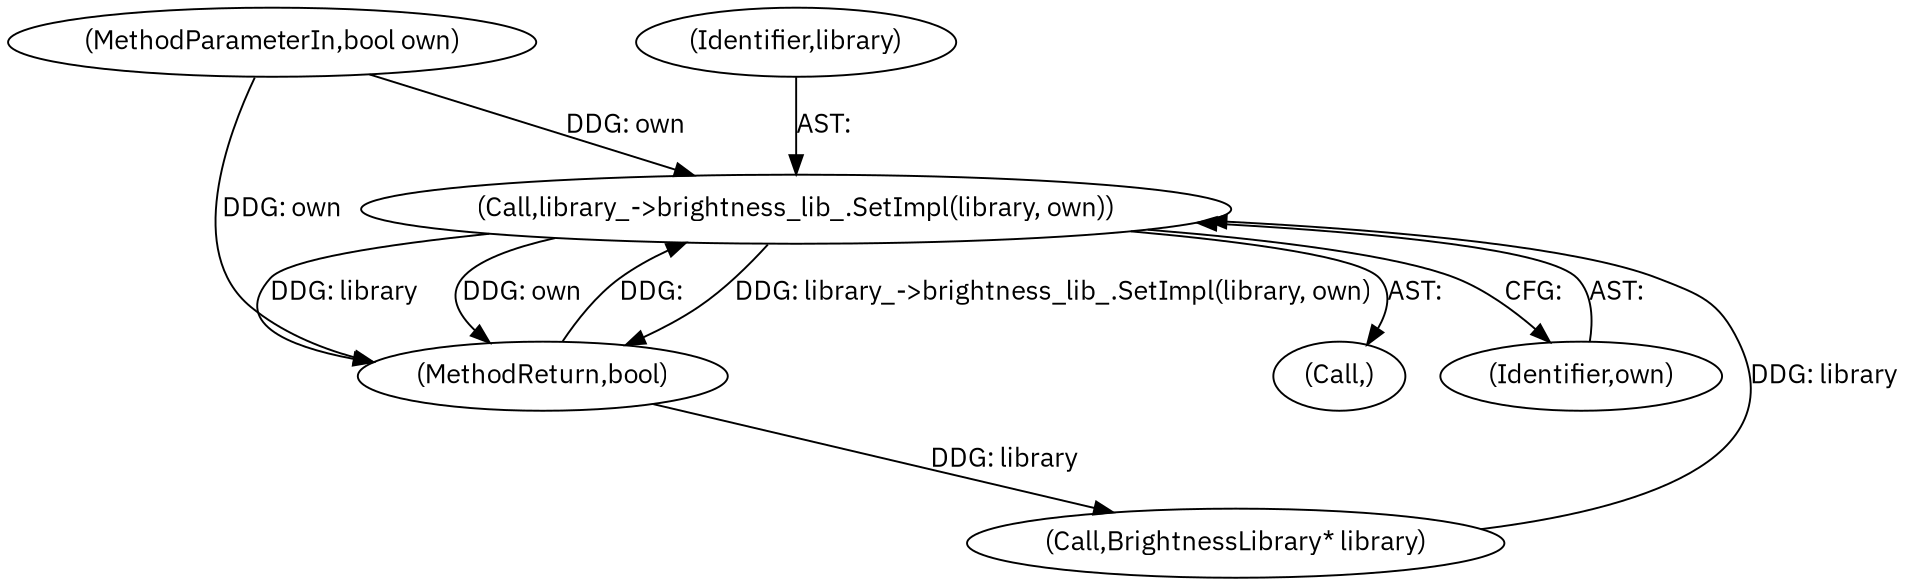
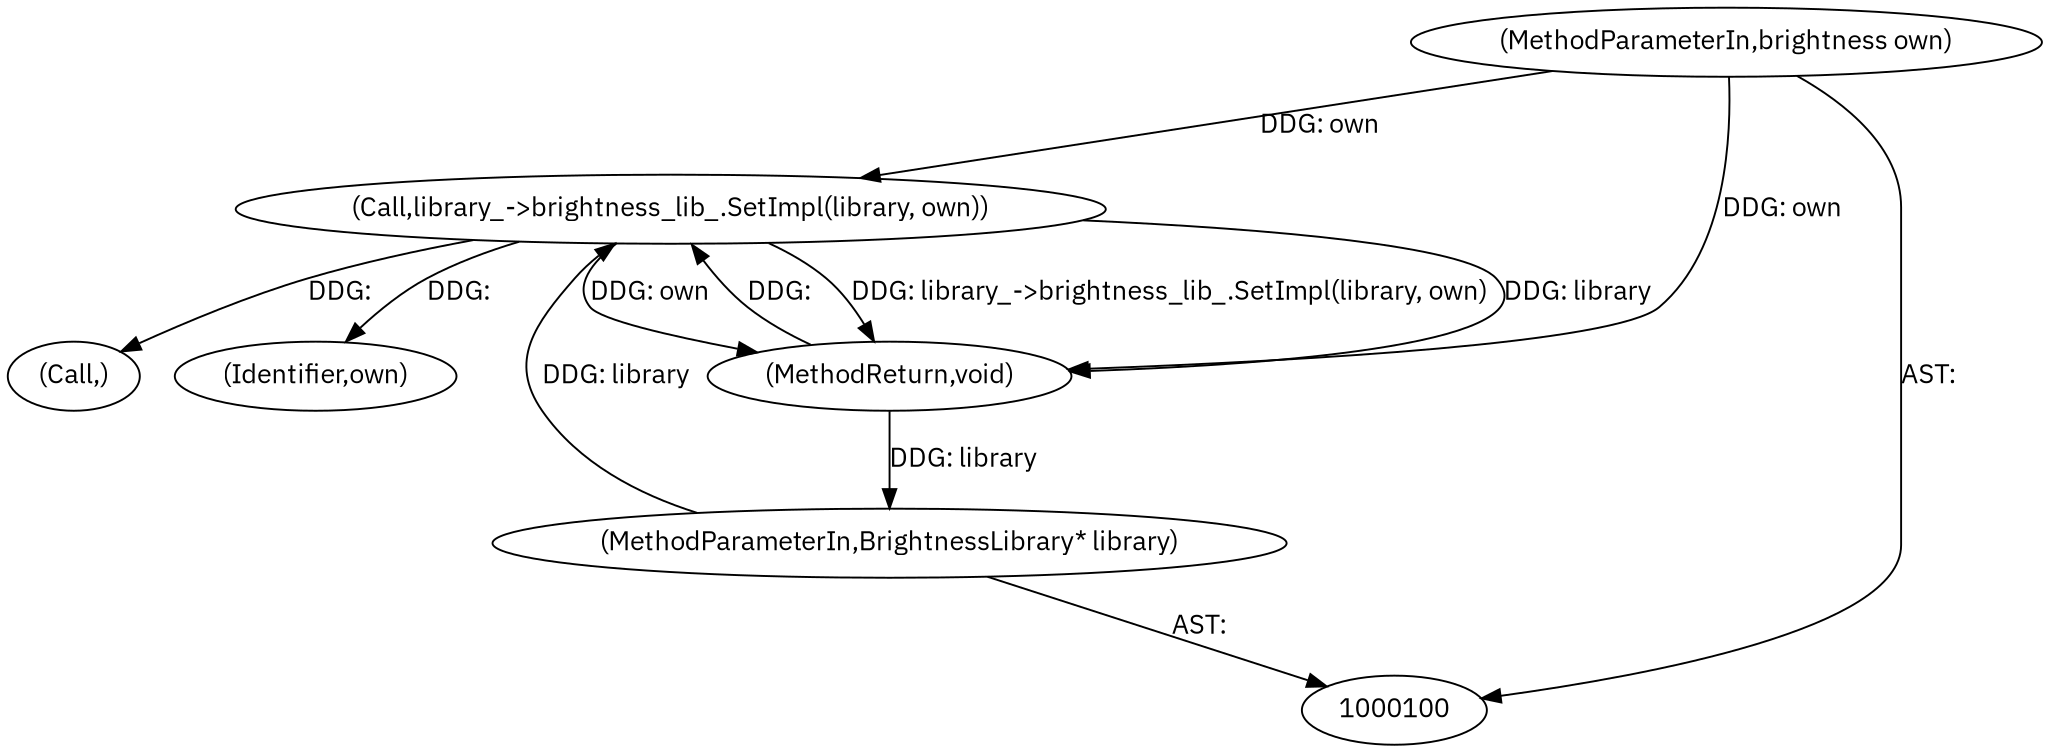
node "(MethodParameterIn,bool own)": label "(MethodParameterIn,bool own)" -> "(MethodParameterIn,brightness own)"
node "(Identifier,library)": removed
edge "(Identifier,own)" -> "(Call,library_->brightness_lib_.SetImpl(library, own))": removed, label "AST:"
edge "(Call,library_->brightness_lib_.SetImpl(library, own))" -> "(Call,)": label "AST: " -> "DDG: "
edge "(Call,library_->brightness_lib_.SetImpl(library, own))" -> "(Identifier,own)": label "CFG: " -> "DDG: "
node "(MethodReturn,bool)": label "(MethodReturn,bool)" -> "(MethodReturn,void)"
node "(Call,BrightnessLibrary* library)": label "(Call,BrightnessLibrary* library)" -> "(MethodParameterIn,BrightnessLibrary* library)"
node "1000100": added
